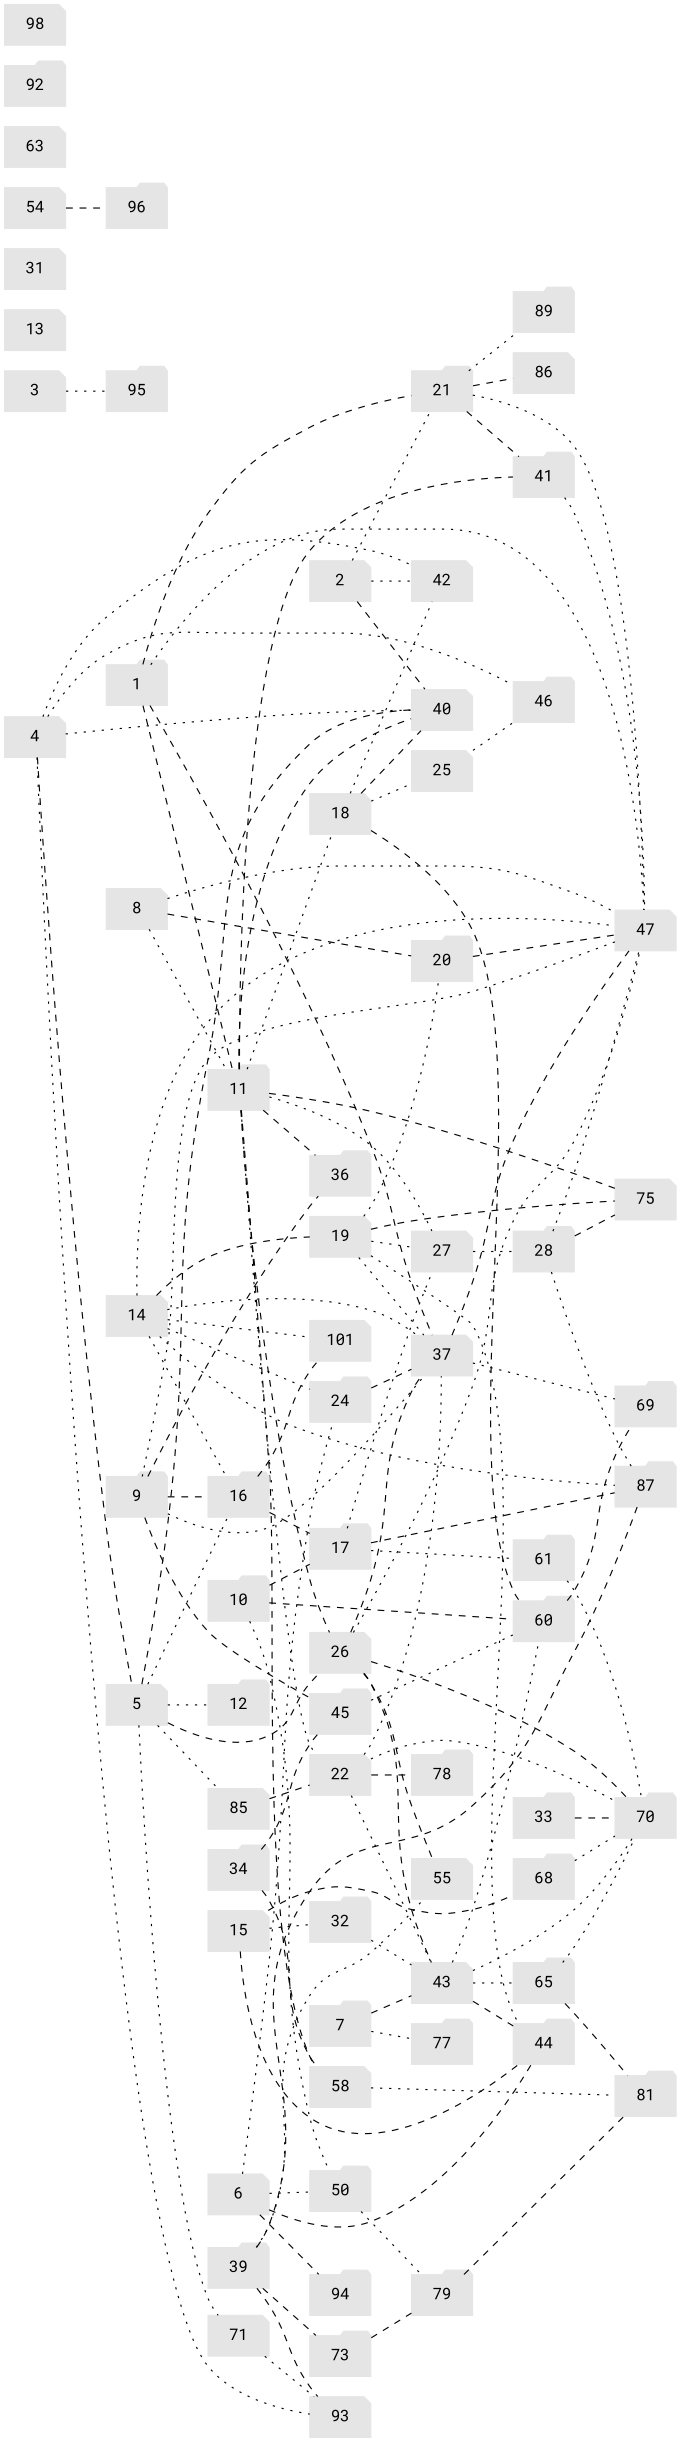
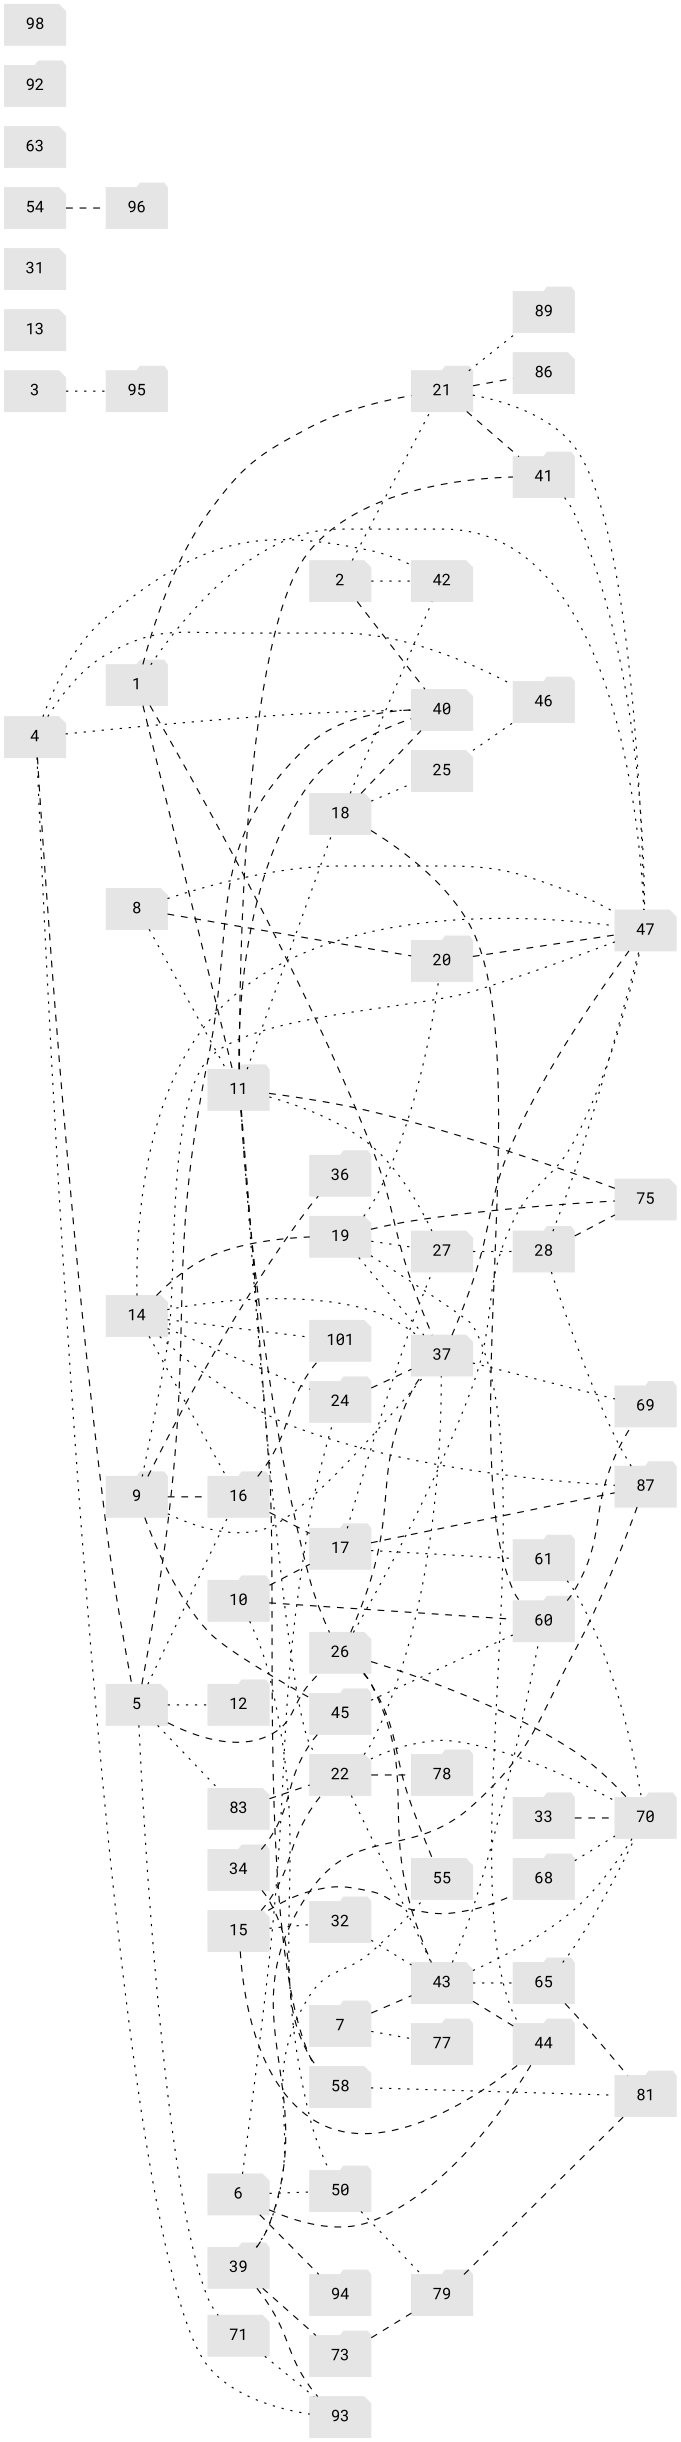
edge "11" -- "36": removed
node "85": label "85" -> "83"
edge "22" -- "15": added
